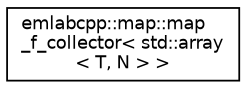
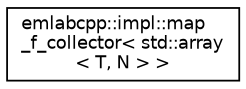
node "emlabcpp::map::map _f_collector< std::array < T, N > >": label "emlabcpp::map::map _f_collector< std::array < T, N > >" -> "emlabcpp::impl::map _f_collector< std::array < T, N > >"
